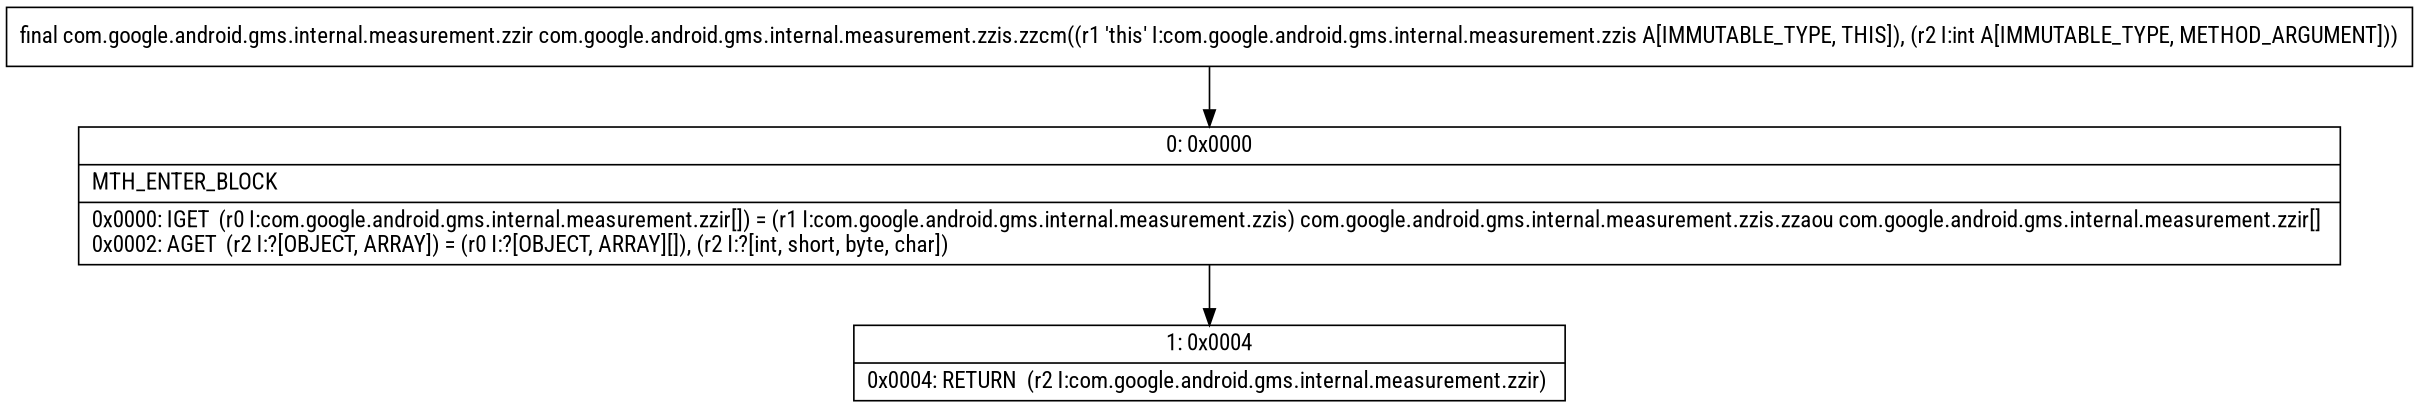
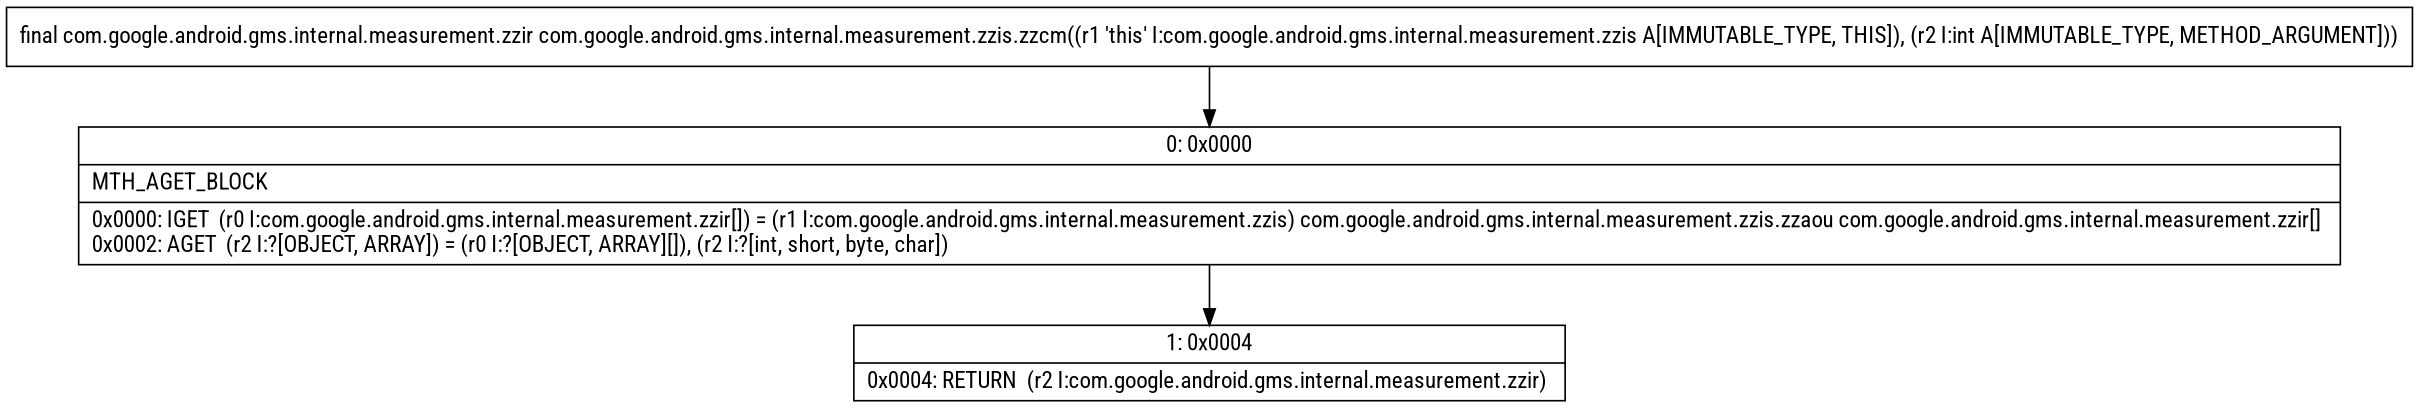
node "0: 0x0000": text "MTH_ENTER_BLOCK" -> "MTH_AGET_BLOCK"
